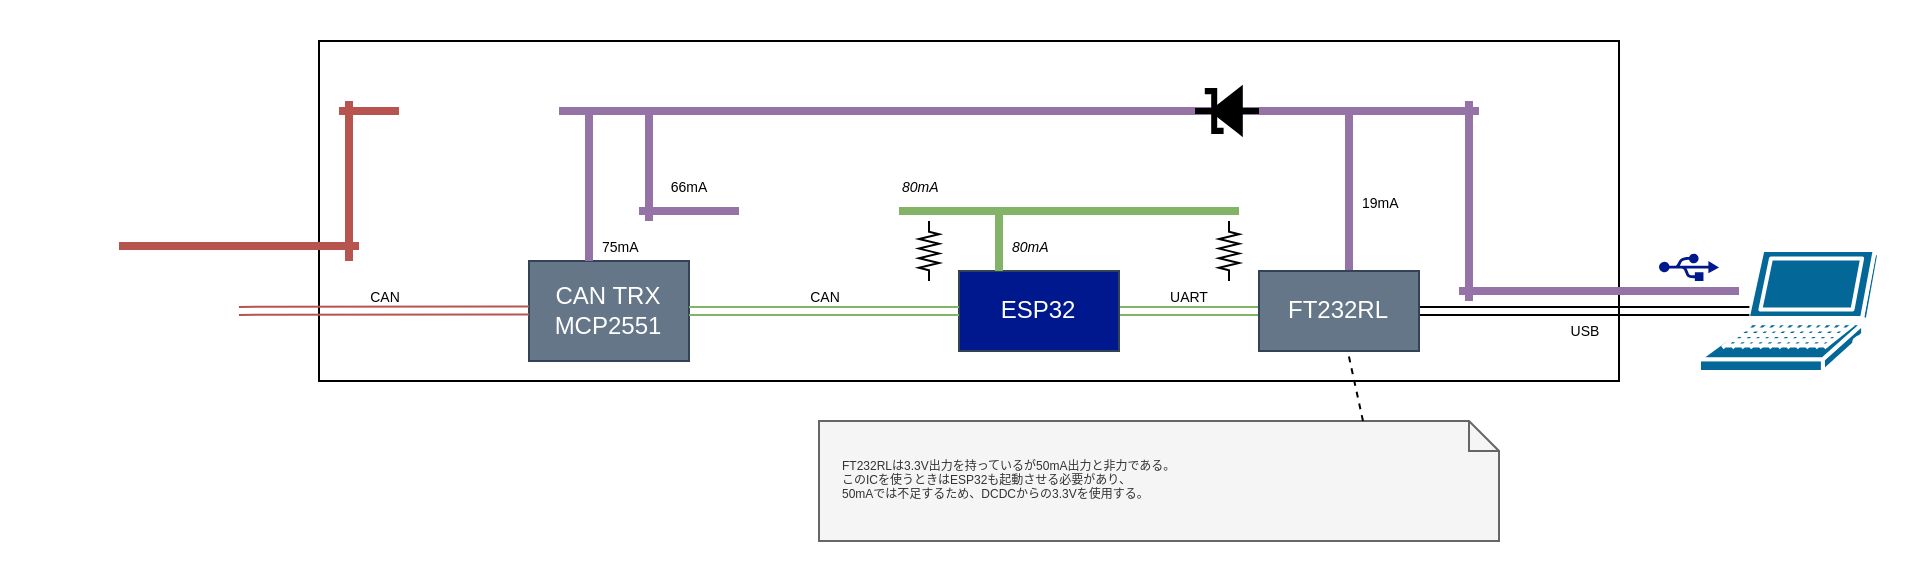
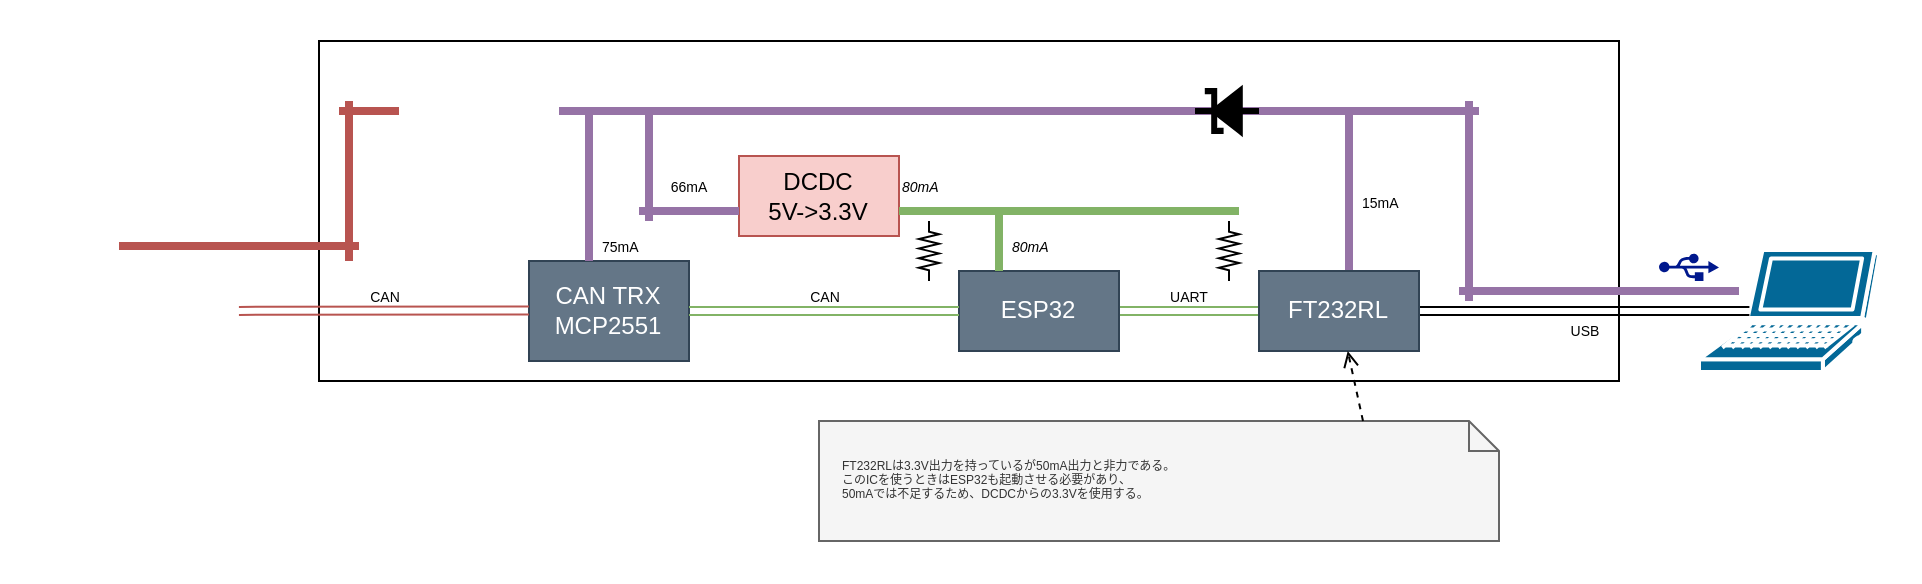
node "DCDC 5V->3.3V": added
node "19mA": label "19mA" -> "15mA"
node "ESP32": fillcolor #00188d -> #647687
edge "FT232RL" -- "FT232RLは3.3V出力を持っているが50mA出力と非力である。このICを使うときはESP32も起動させる必要があり、50mAでは不足するため、DCDCからの3.3Vを使用する。": arrowhead none -> open
